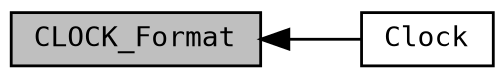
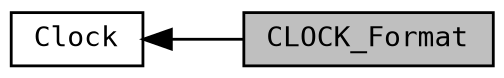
edge "Clock" -> "CLOCK_Format": reversed
